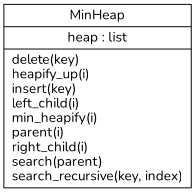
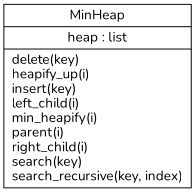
node "MinHeap": text "search(parent)" -> "search(key)"
